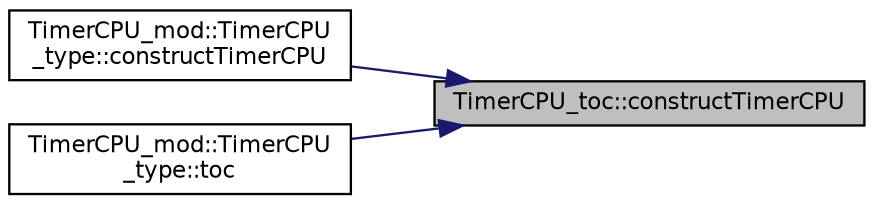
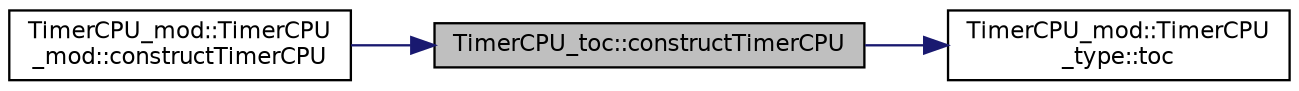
node "TimerCPU_mod::TimerCPU _type::constructTimerCPU": label "TimerCPU_mod::TimerCPU _type::constructTimerCPU" -> "TimerCPU_mod::TimerCPU _mod::constructTimerCPU"
edge "TimerCPU_mod::TimerCPU _type::toc" -> "TimerCPU_toc::constructTimerCPU": reversed
